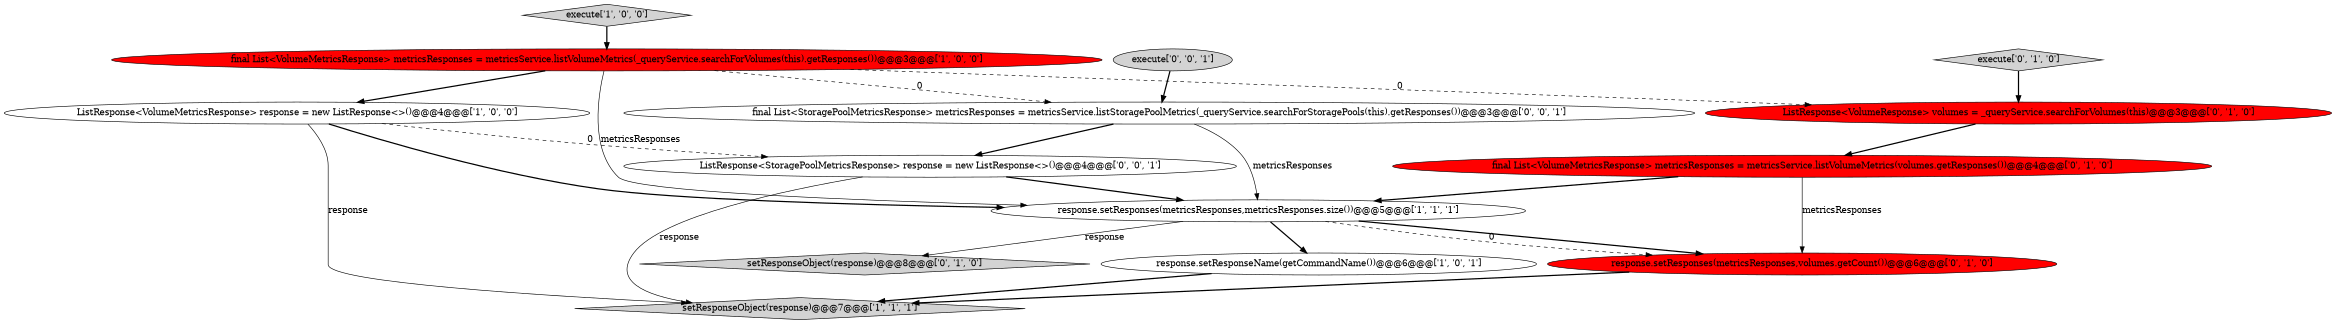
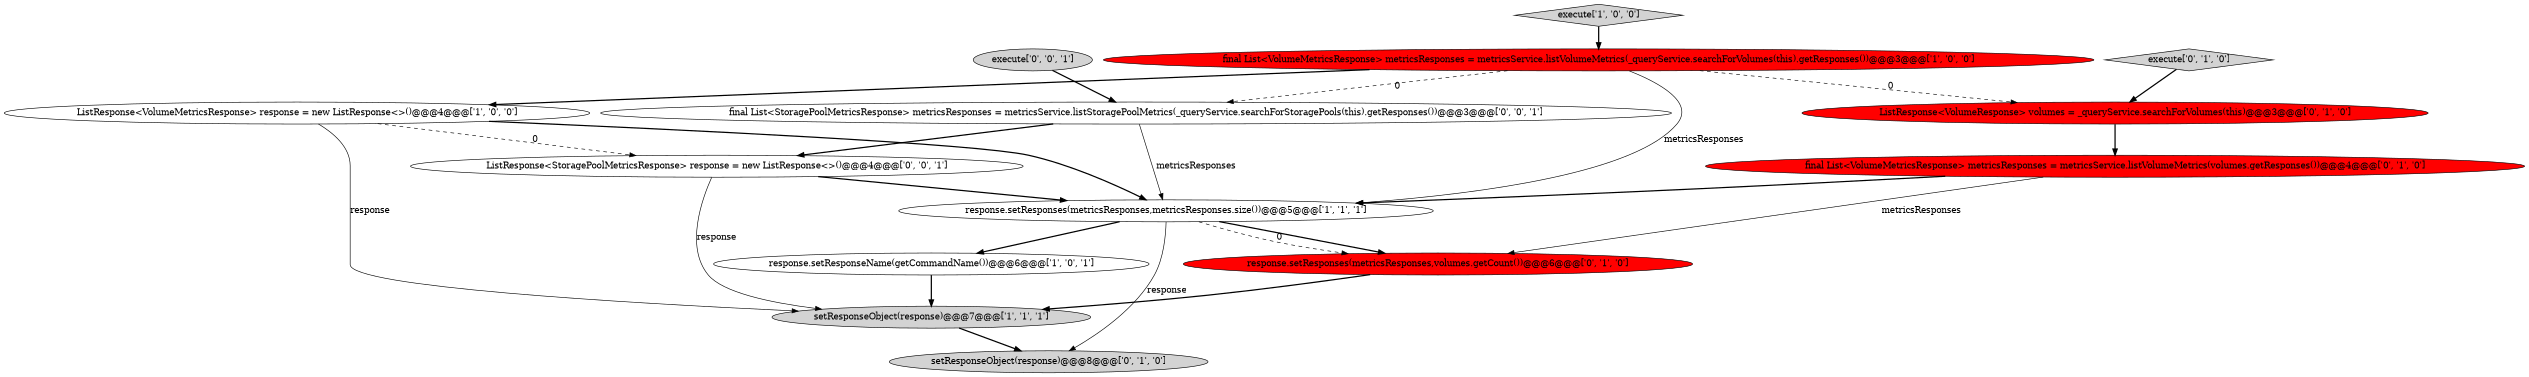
node "setResponseObject(response)@@@8@@@['0', '1', '0']": shape diamond -> ellipse
node "setResponseObject(response)@@@7@@@['1', '1', '1']": shape diamond -> ellipse
edge "setResponseObject(response)@@@7@@@['1', '1', '1']" -> "setResponseObject(response)@@@8@@@['0', '1', '0']": added
